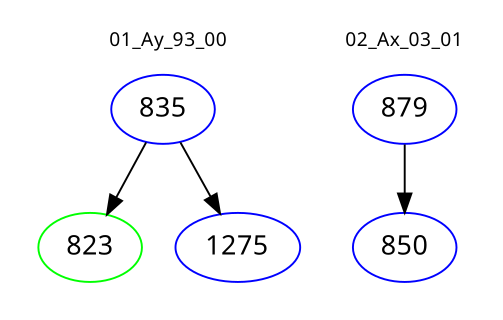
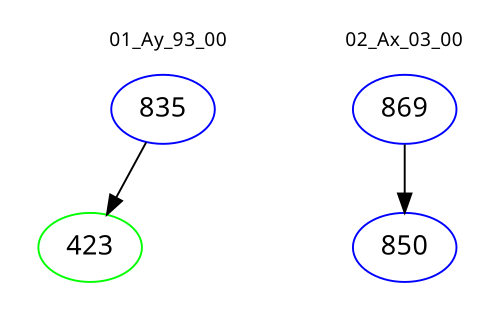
cluster "02_Ax_03_01": label "02_Ax_03_01" -> "02_Ax_03_00"
node "879": label "879" -> "869"
node "823": label "823" -> "423"
node "1275": removed
